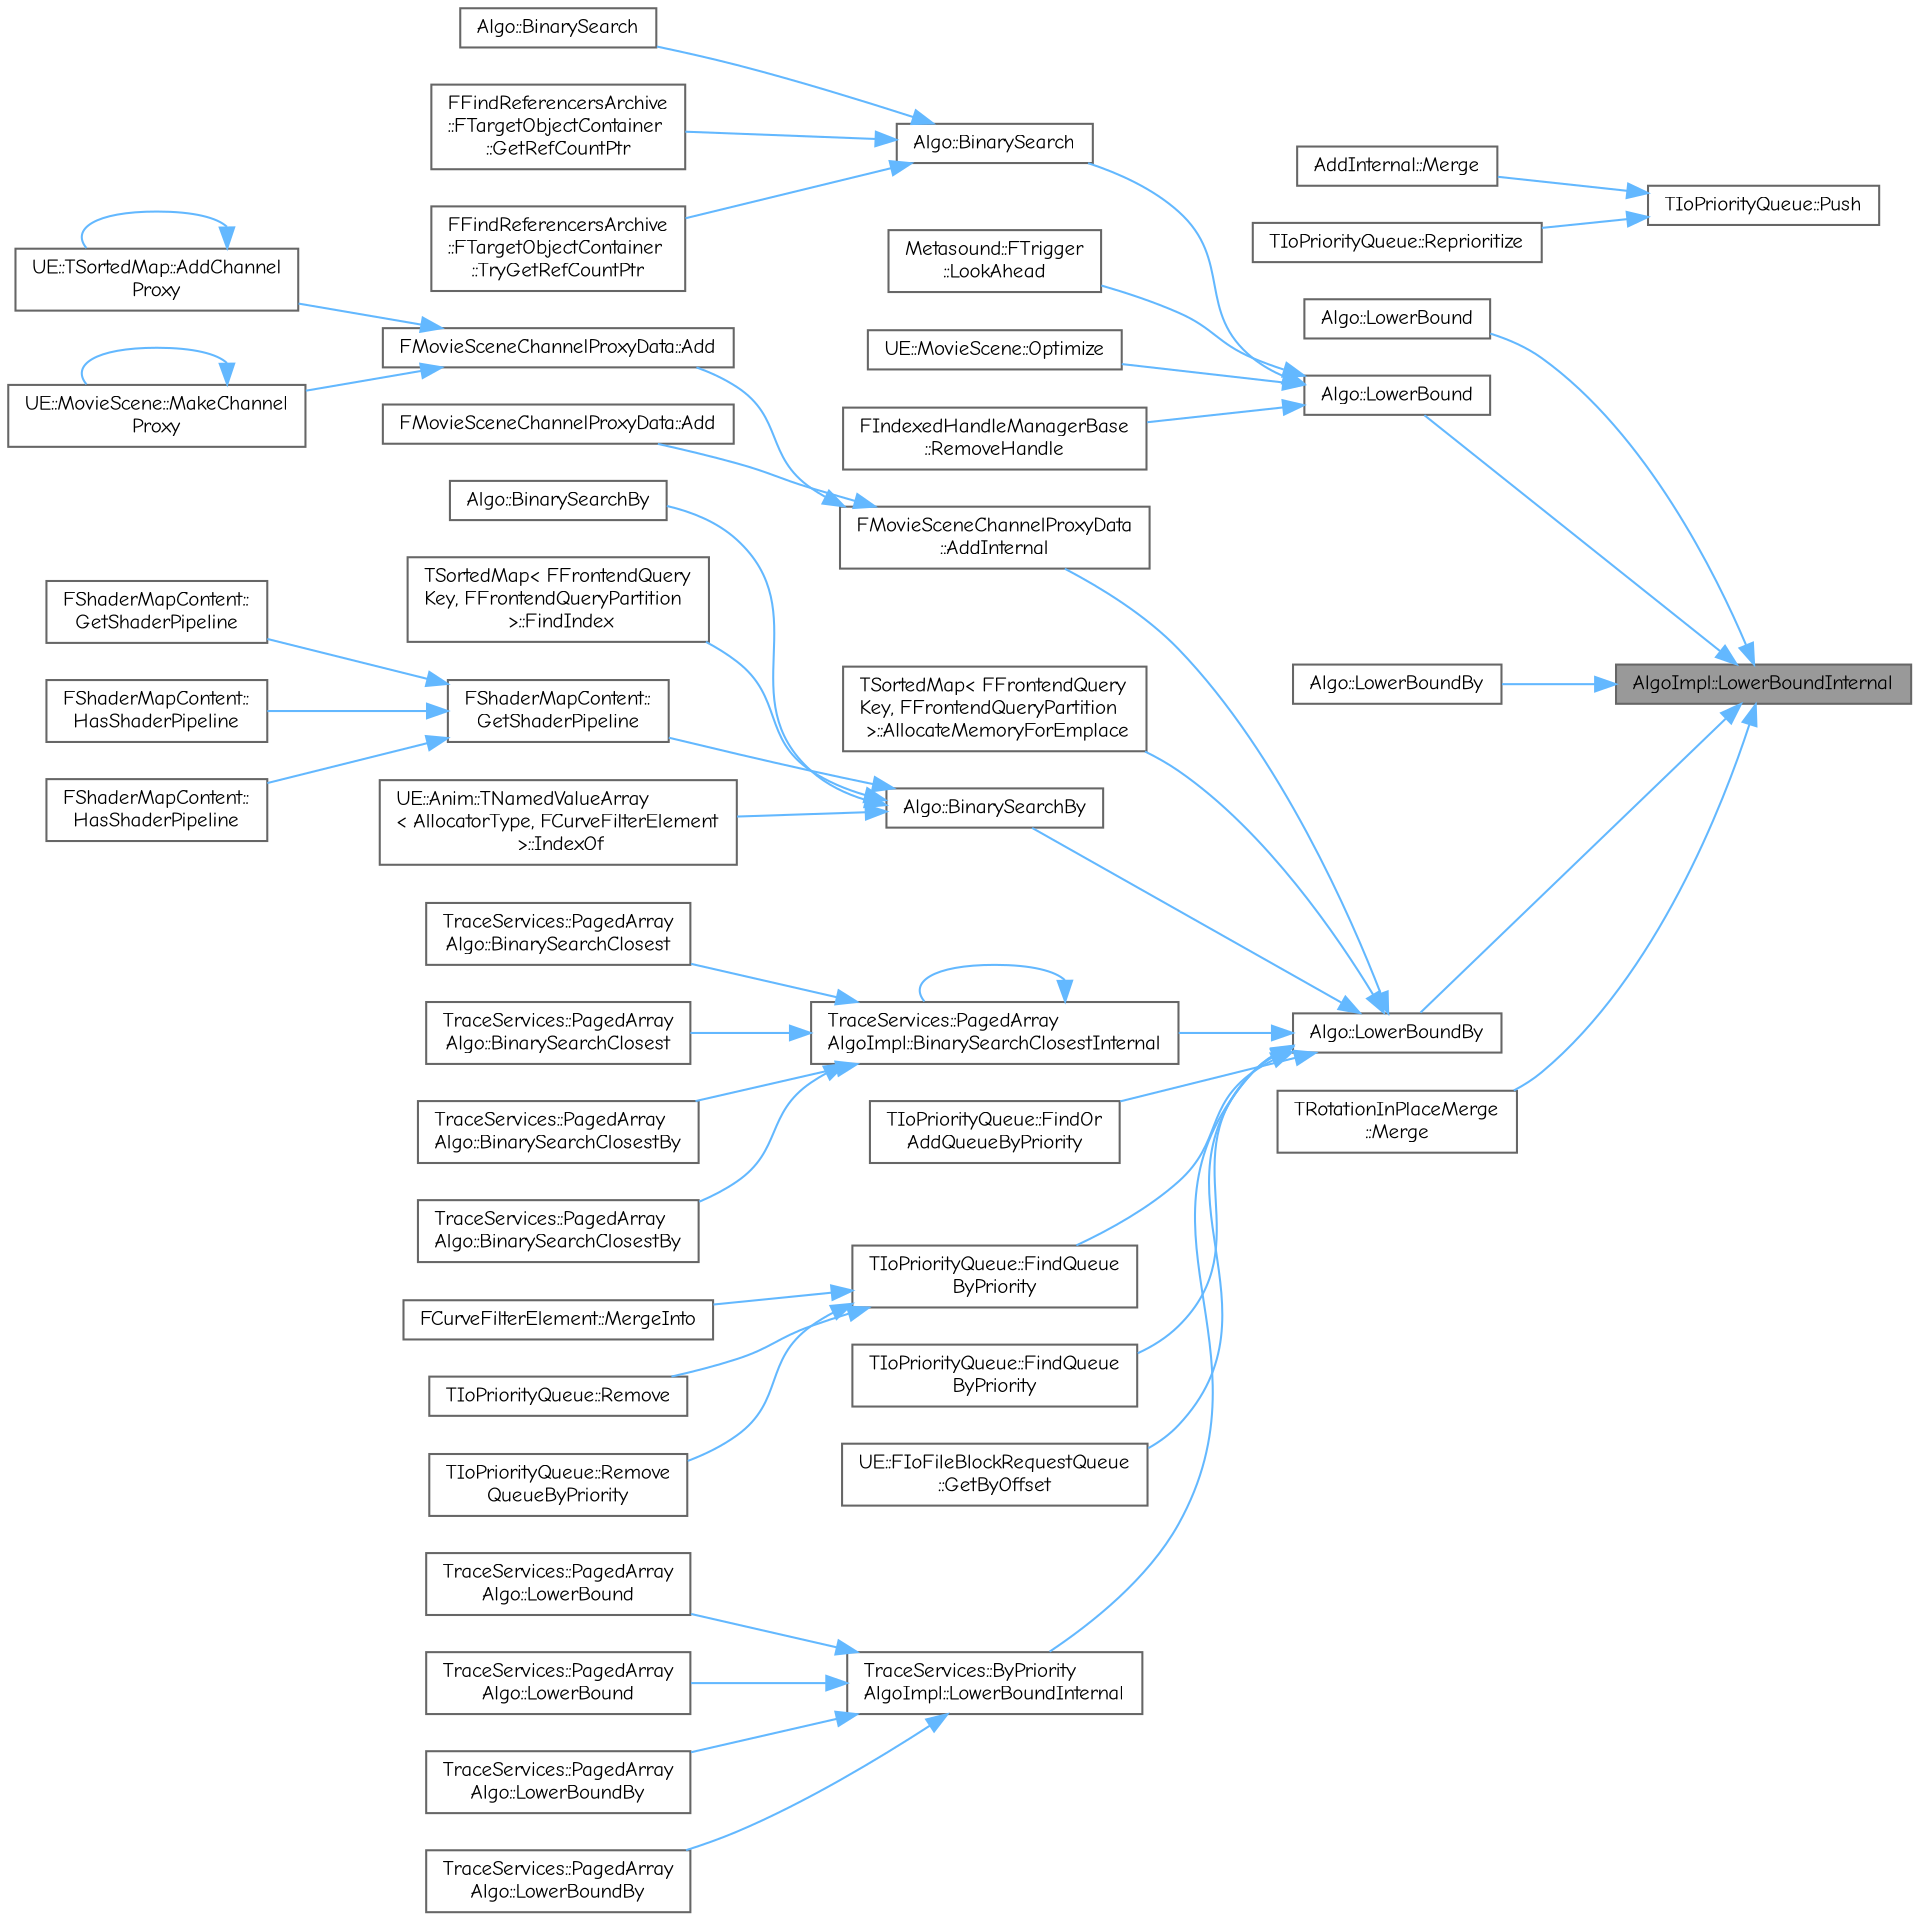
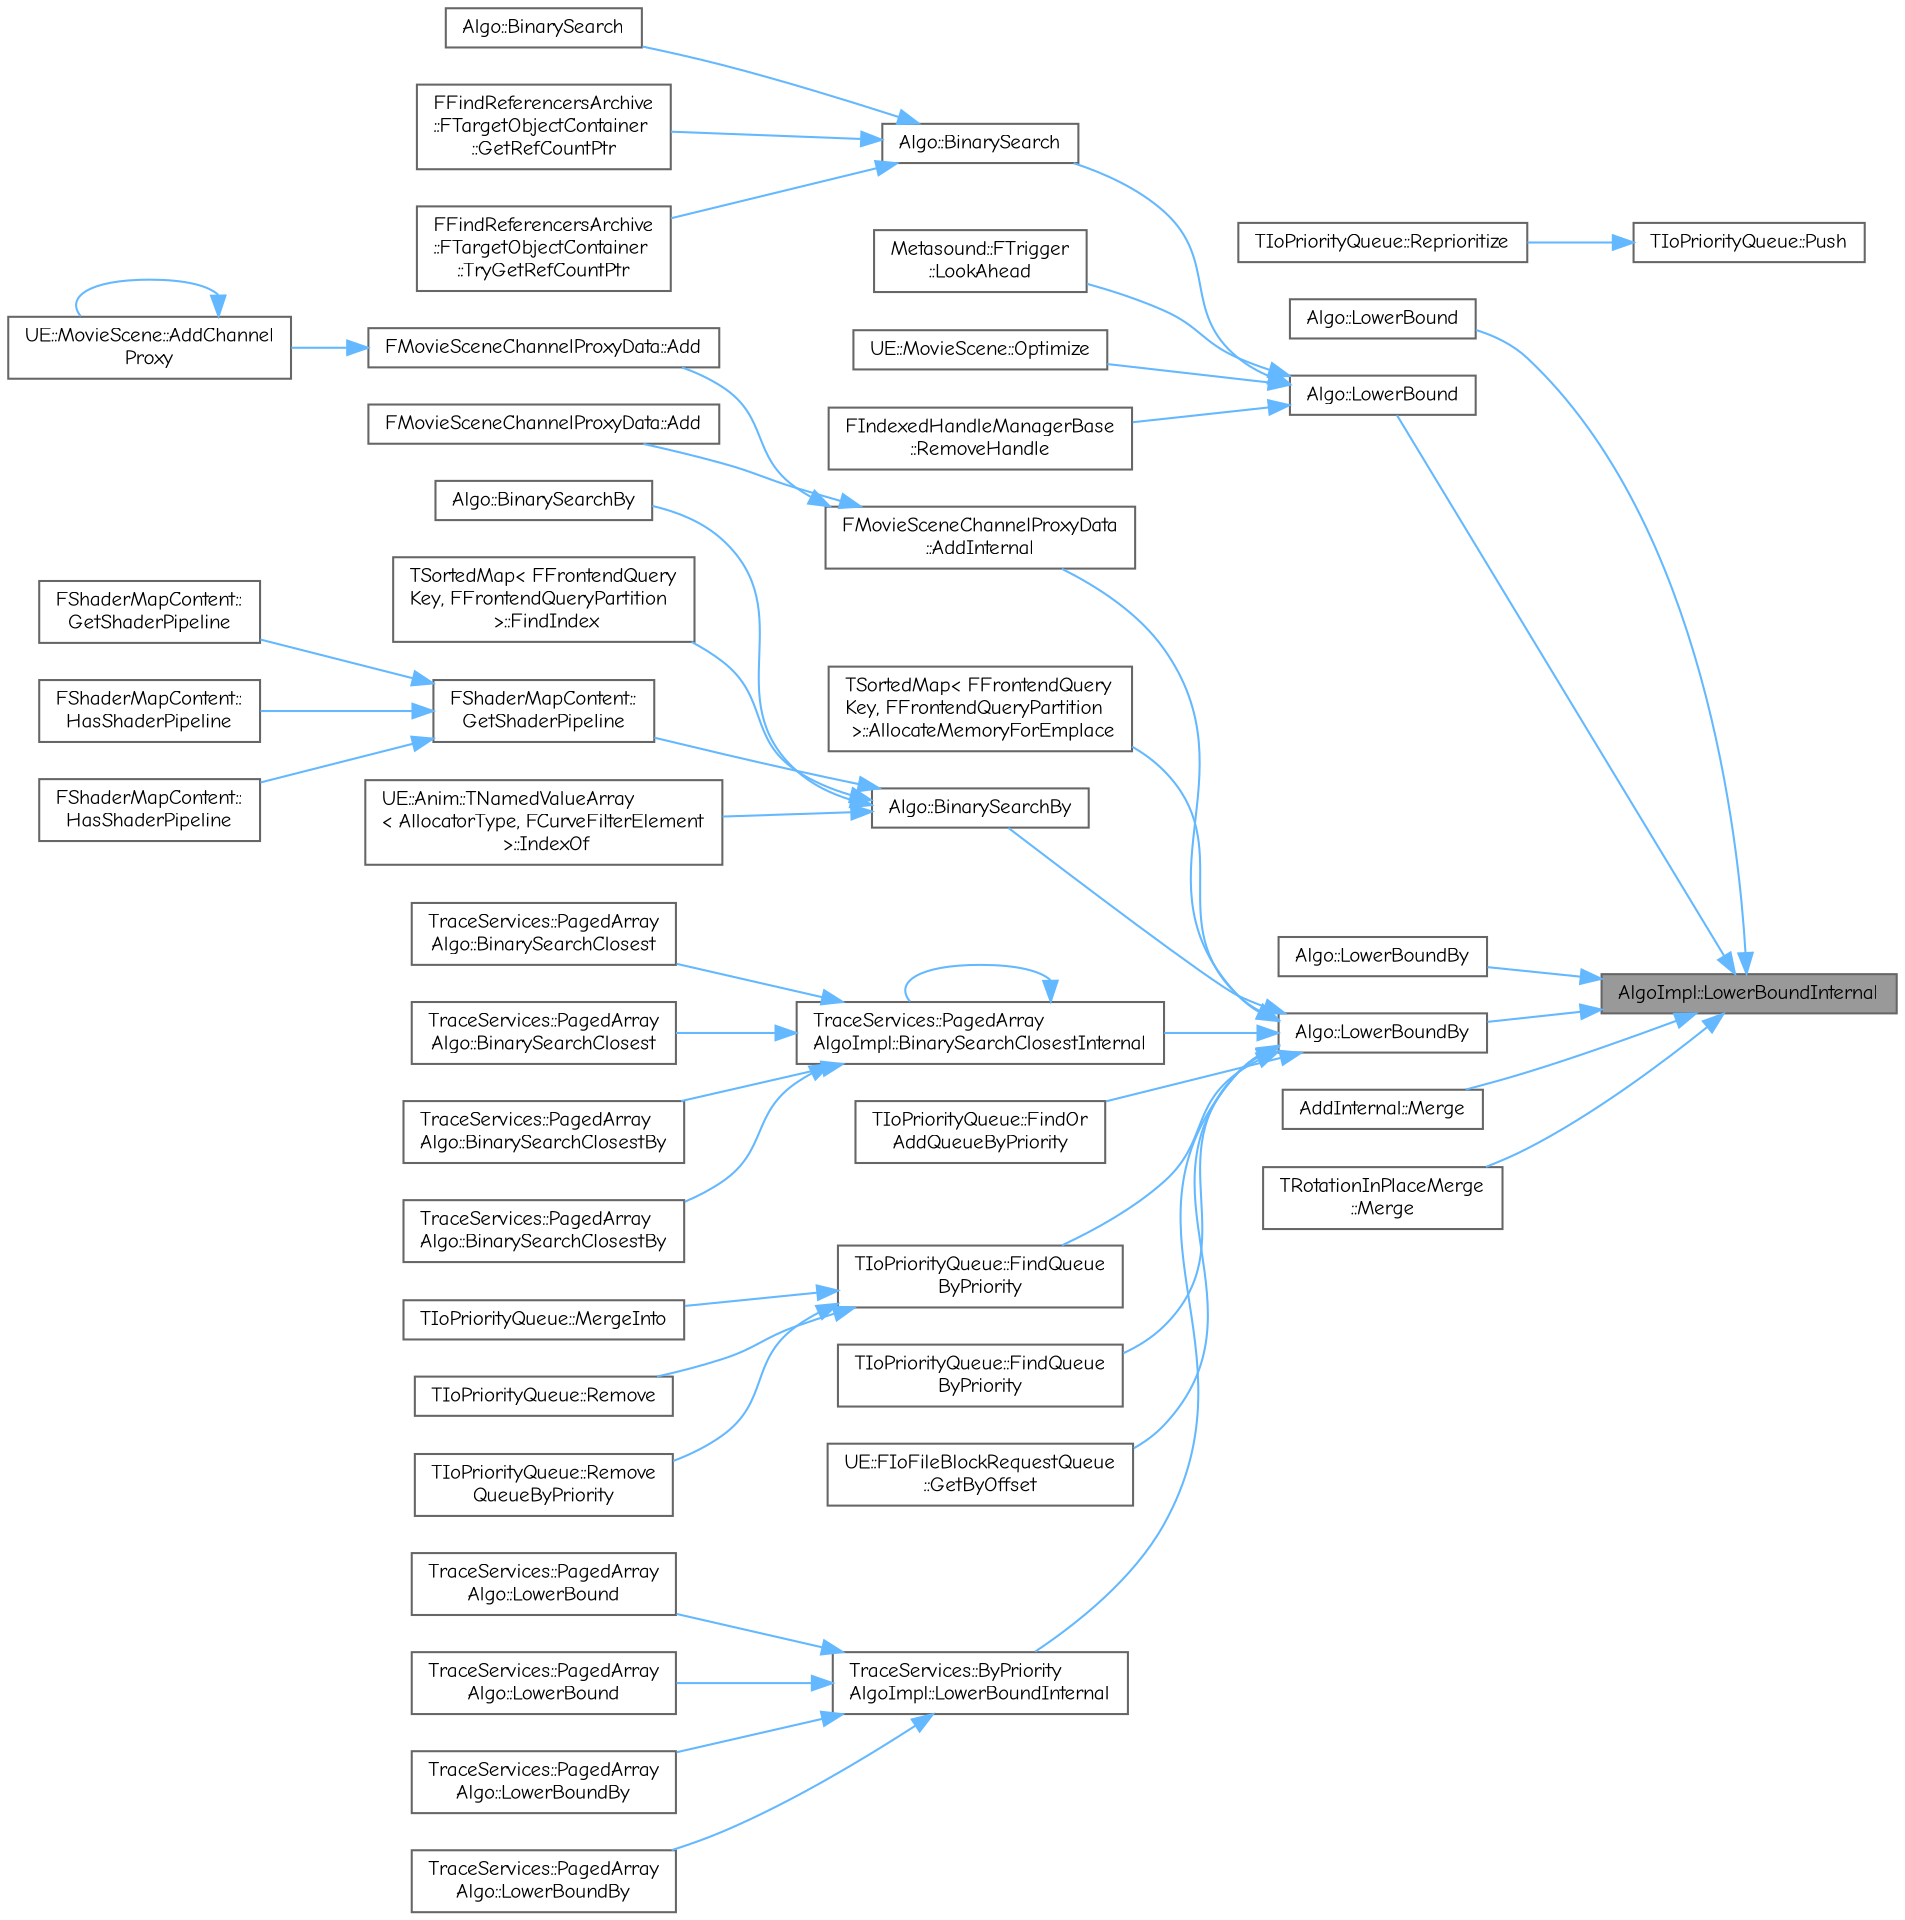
edge "AddInternal::Merge" -> "TIoPriorityQueue::Push": now "AddInternal::Merge" -> "AlgoImpl::LowerBoundInternal"
node "UE::TSortedMap::AddChannel Proxy": label "UE::TSortedMap::AddChannel Proxy" -> "UE::MovieScene::AddChannel Proxy"
node "UE::MovieScene::MakeChannel Proxy": removed
node "FCurveFilterElement::MergeInto": label "FCurveFilterElement::MergeInto" -> "TIoPriorityQueue::MergeInto"
